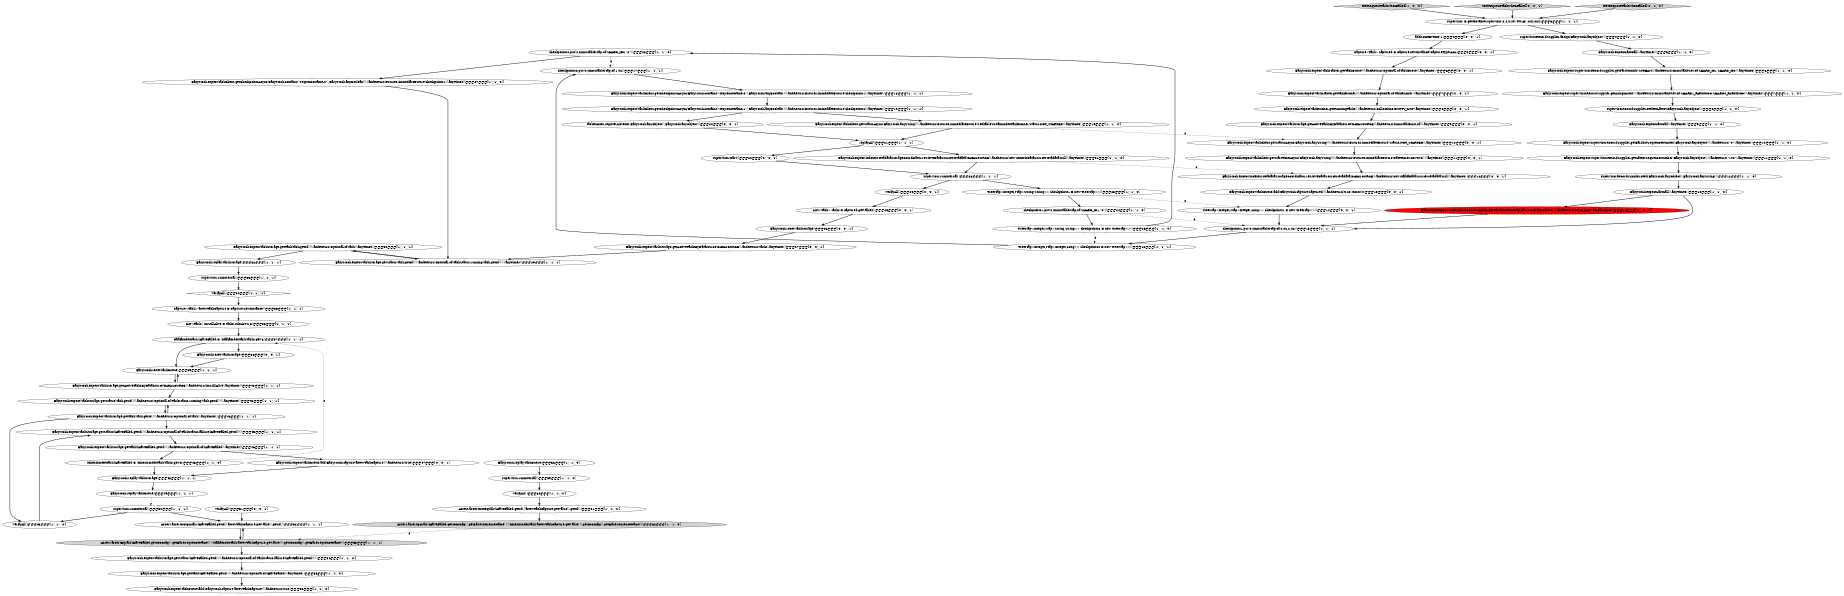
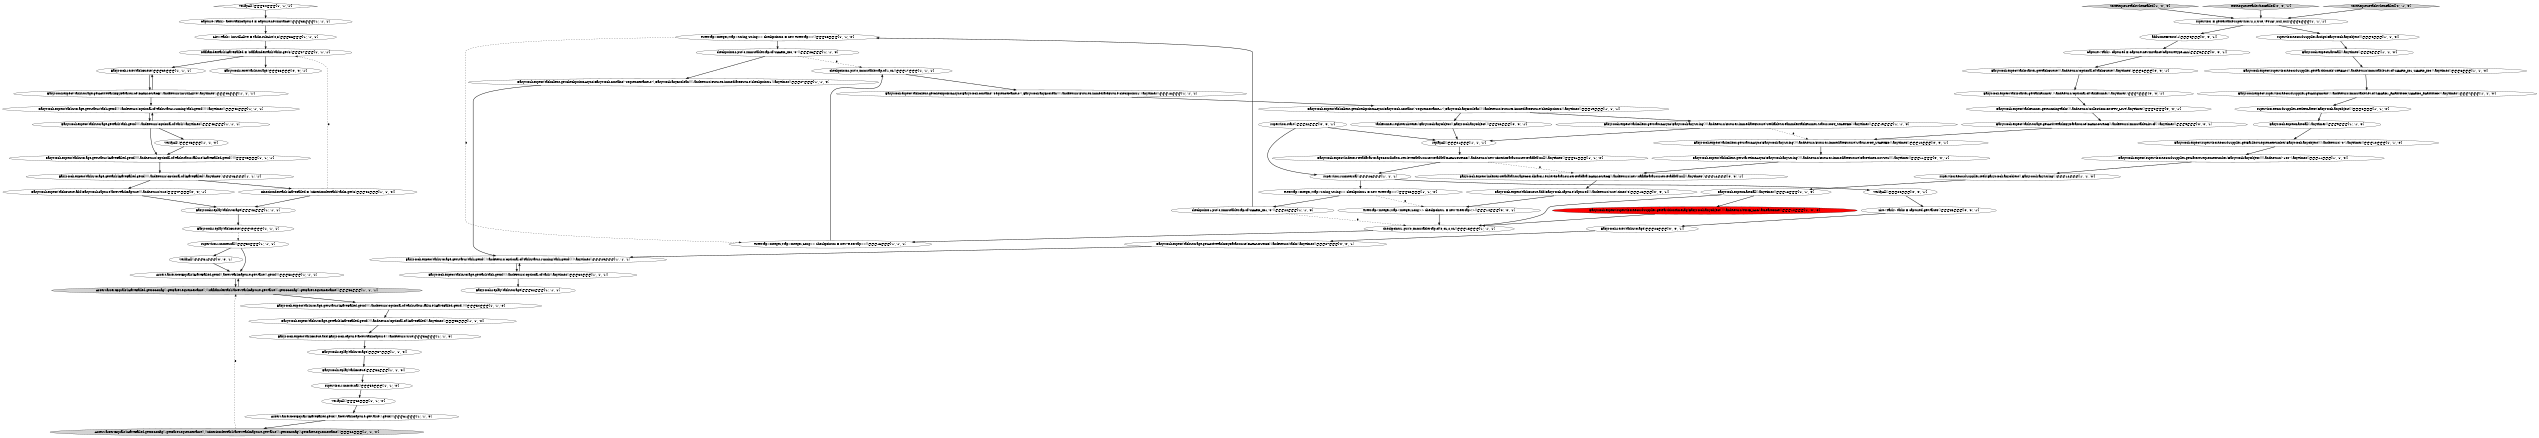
edge "replayAll()@@@21@@@['1', '1', '1']" -> "supervisor.start()@@@22@@@['0', '0', '1']": reversed
node "supervisor.runInternal()@@@33@@@['1', '1', '1']": removed
node "EasyMock.replay(taskStorage)@@@57@@@['1', '1', '0']": added
edge "EasyMock.reset(taskStorage)@@@38@@@['0', '0', '1']" -> "EasyMock.reset(taskQueue)@@@39@@@['1', '1', '1']": removed
edge "supervisor.runInternal()@@@50@@@['1', '1', '1']" -> "verifyAll()@@@43@@@['1', '1', '0']": now "supervisor.runInternal()@@@50@@@['1', '1', '1']" -> "verifyAll()@@@51@@@['0', '0', '1']"
